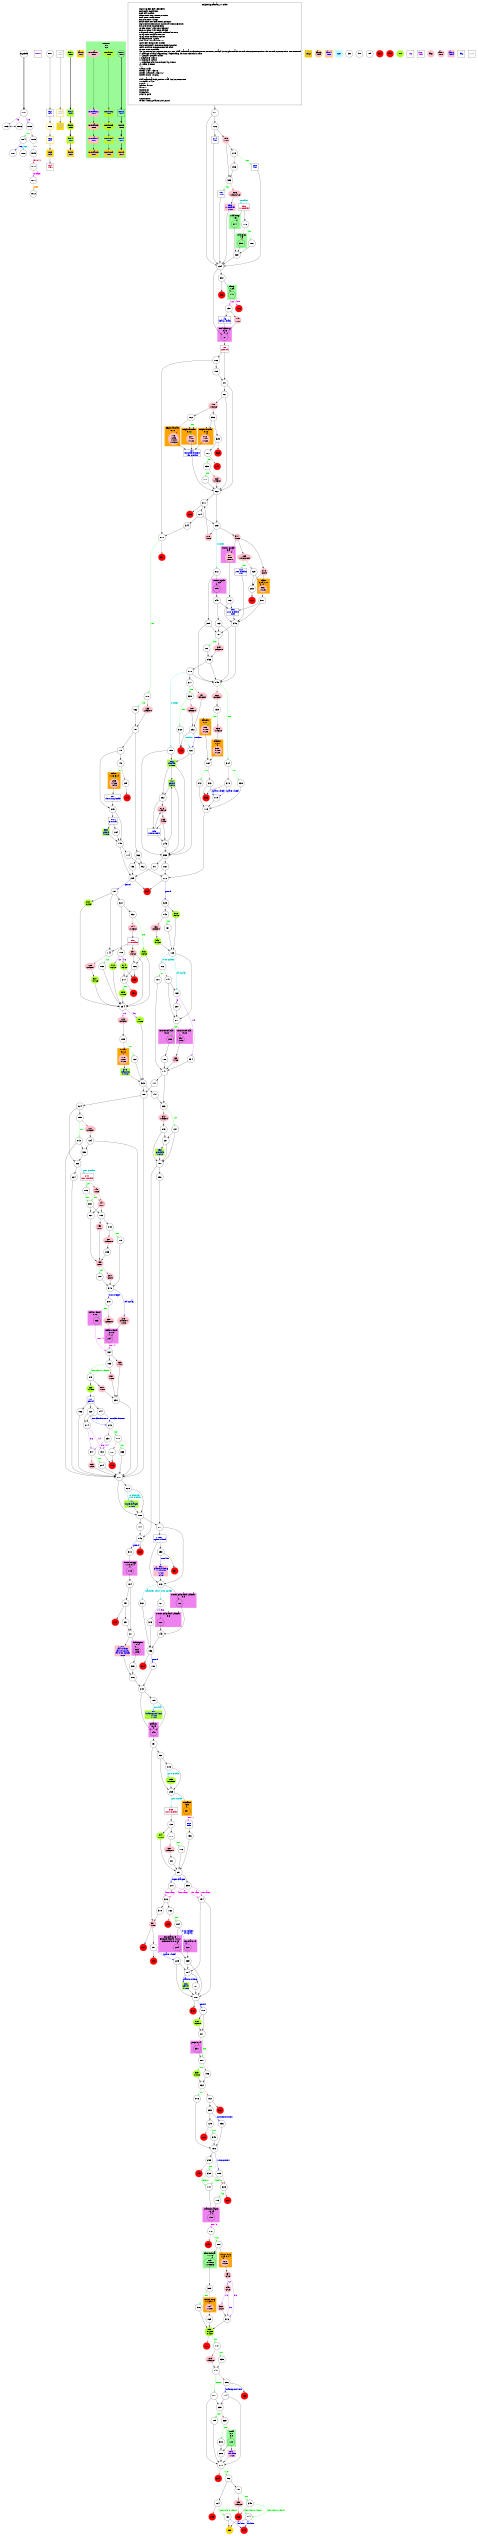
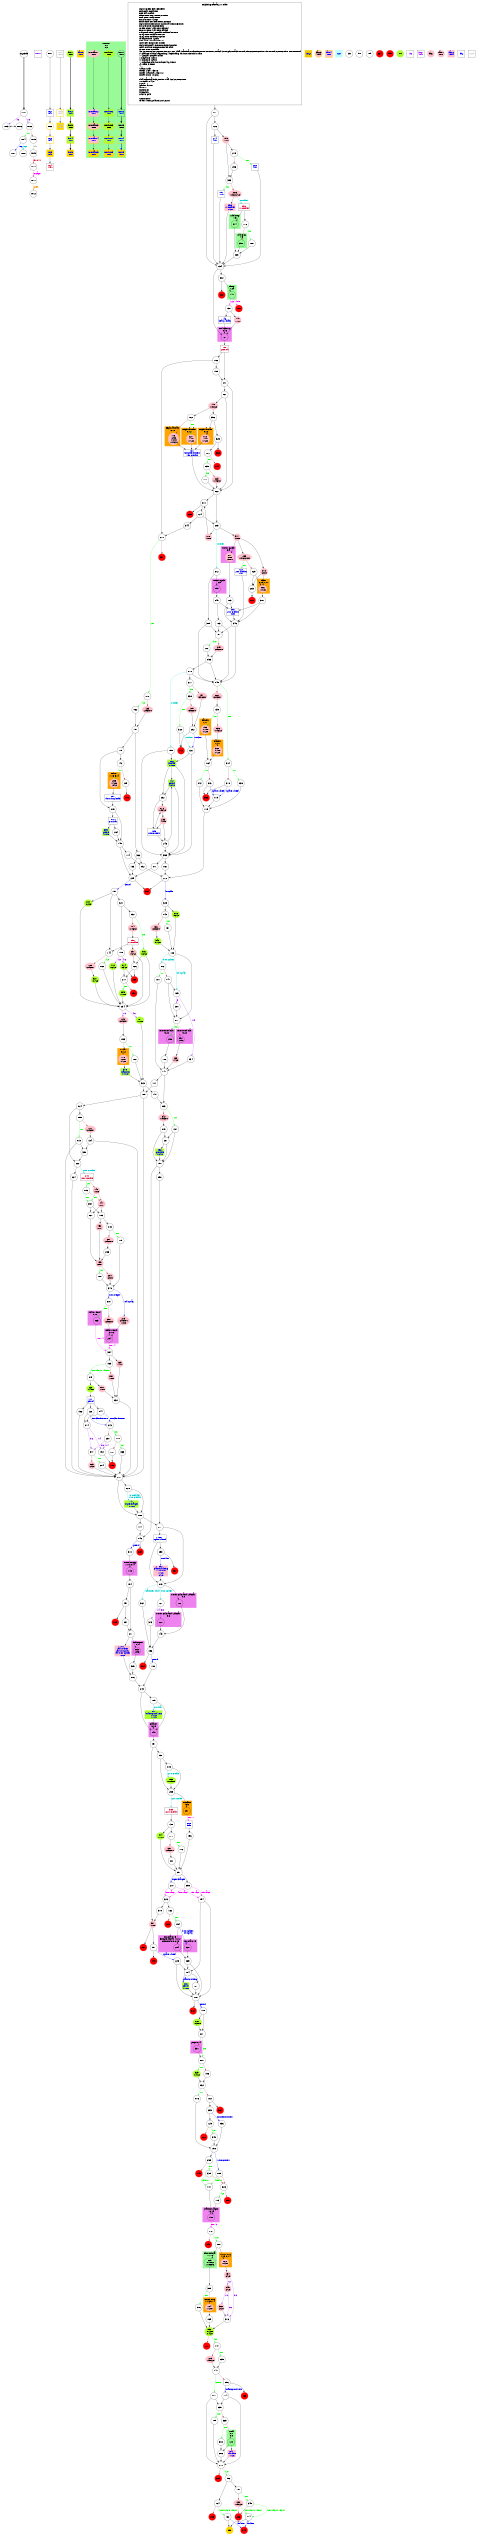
edge "mon4 text" -> "mon5 text": color black -> blue
edge "272" -> "323": label "petrol" -> "knuckle"
